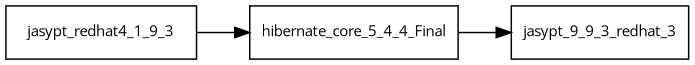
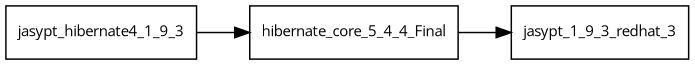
node "jasypt_redhat4_1_9_3": label "jasypt_redhat4_1_9_3" -> "jasypt_hibernate4_1_9_3"
node "jasypt_9_9_3_redhat_3": label "jasypt_9_9_3_redhat_3" -> "jasypt_1_9_3_redhat_3"
